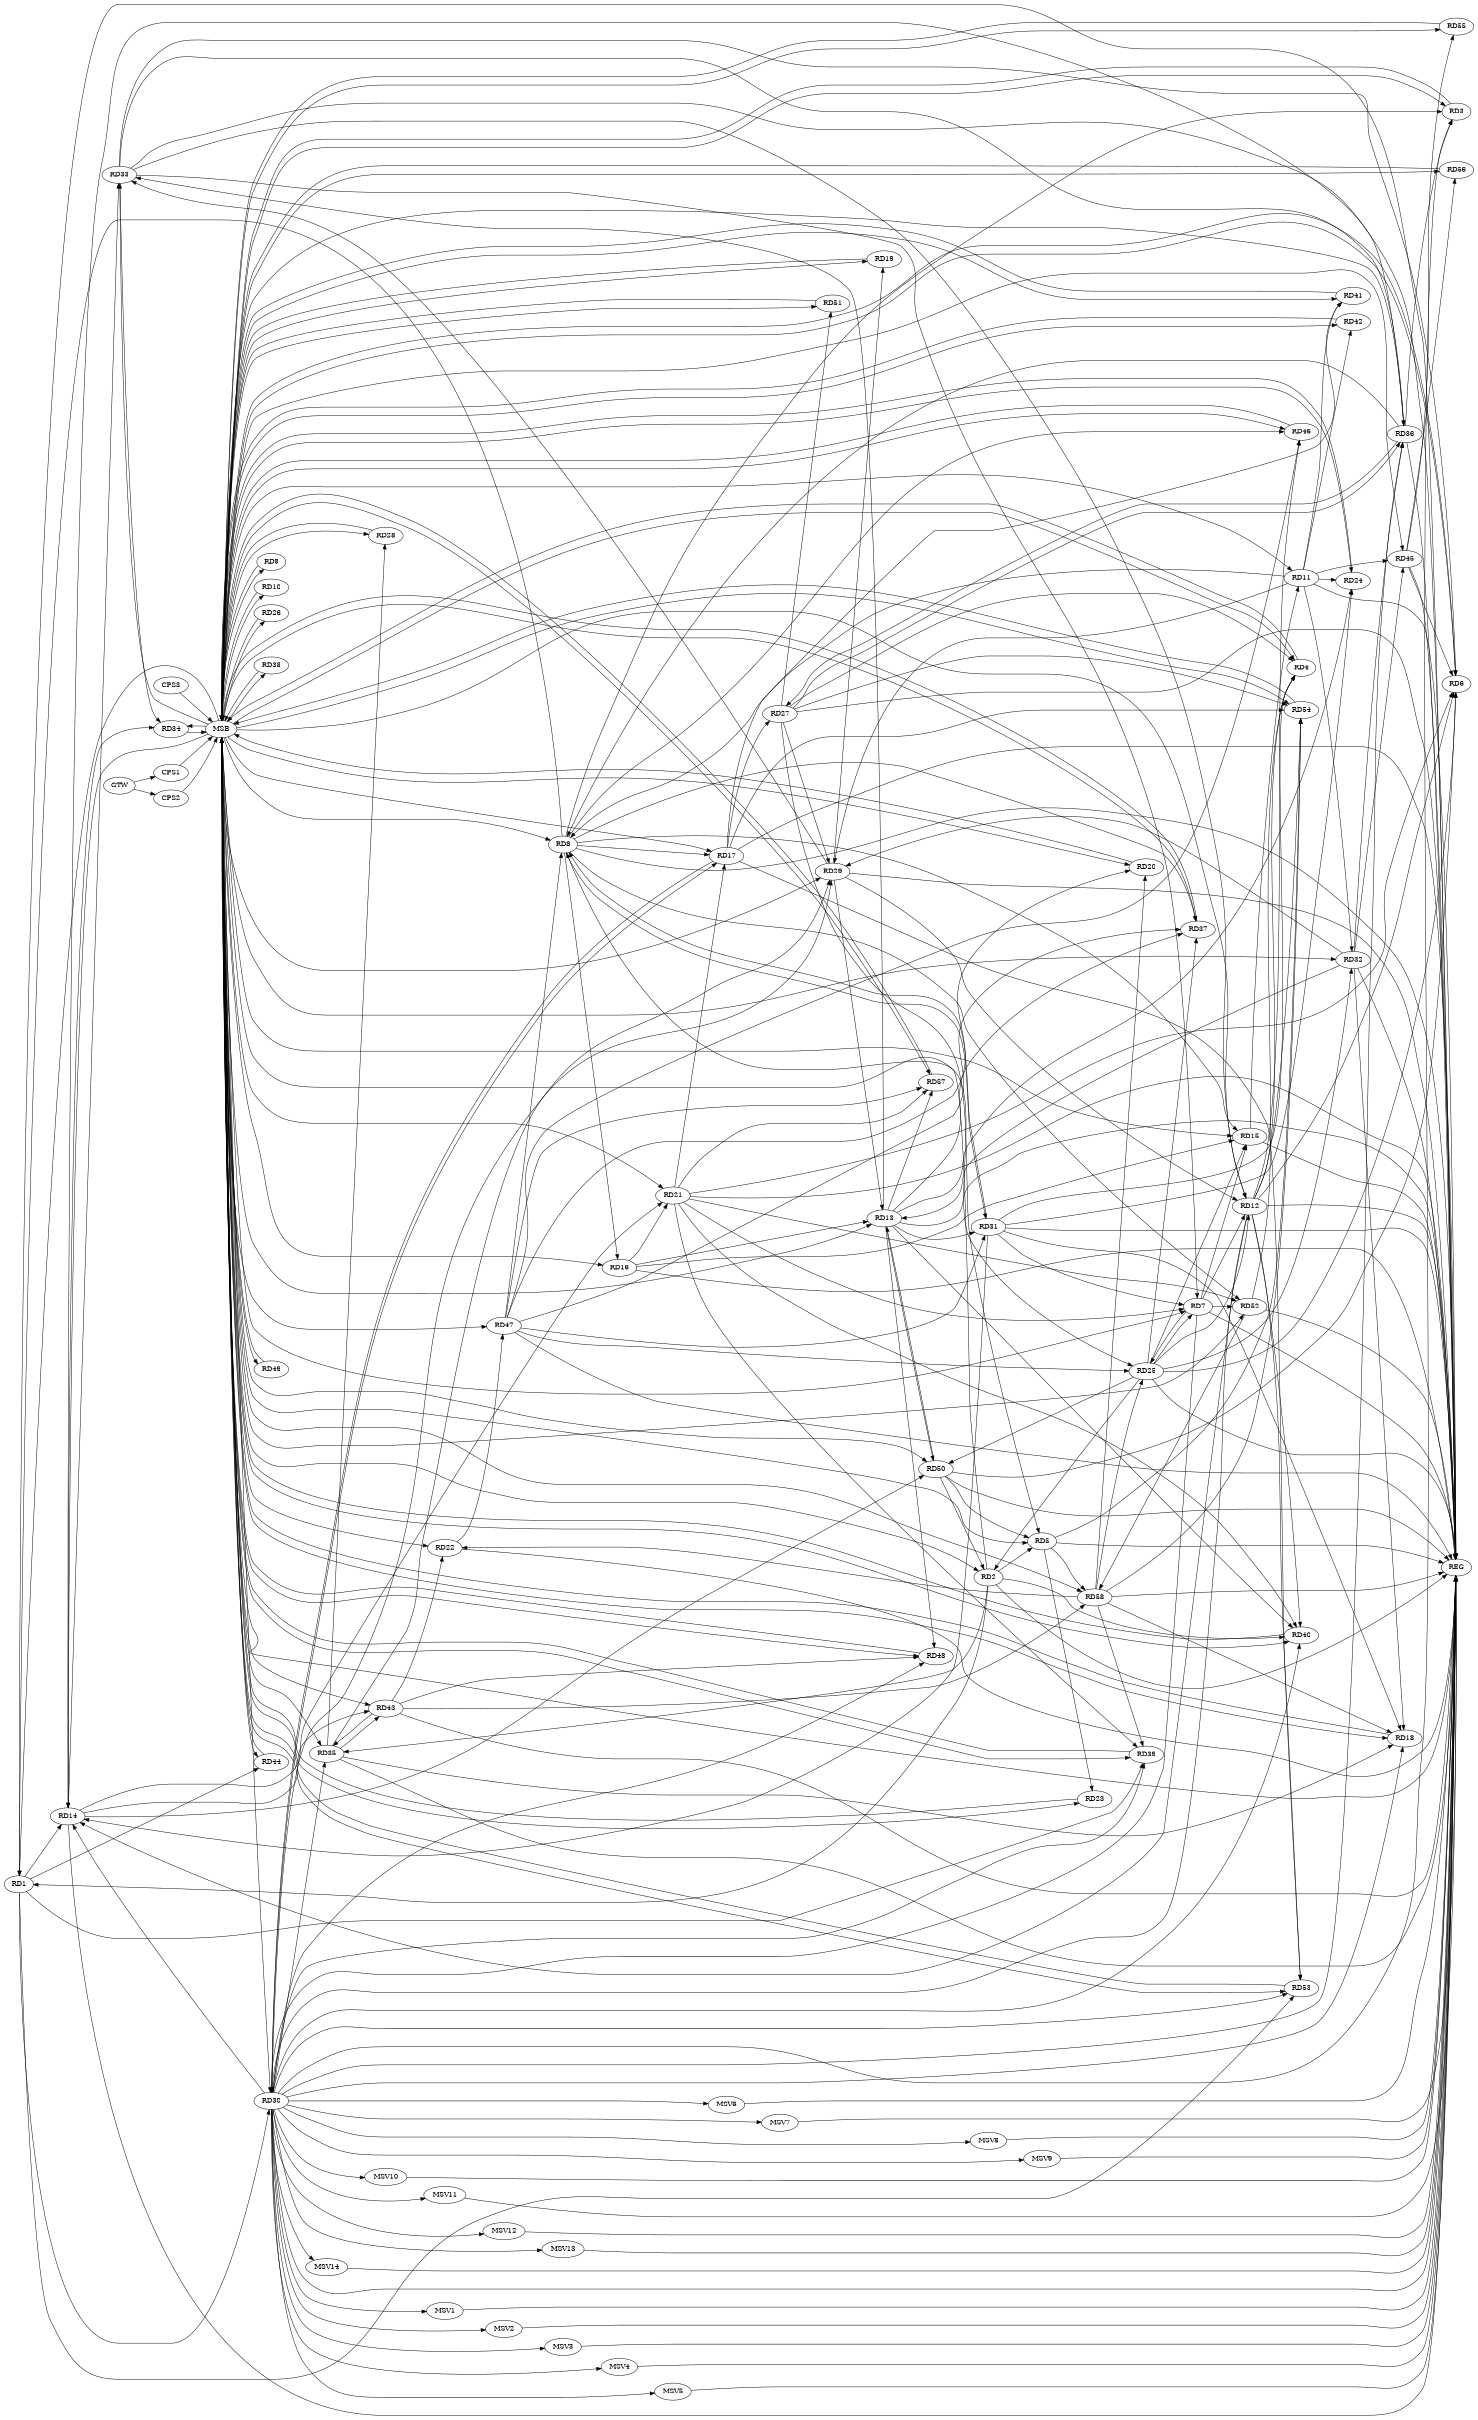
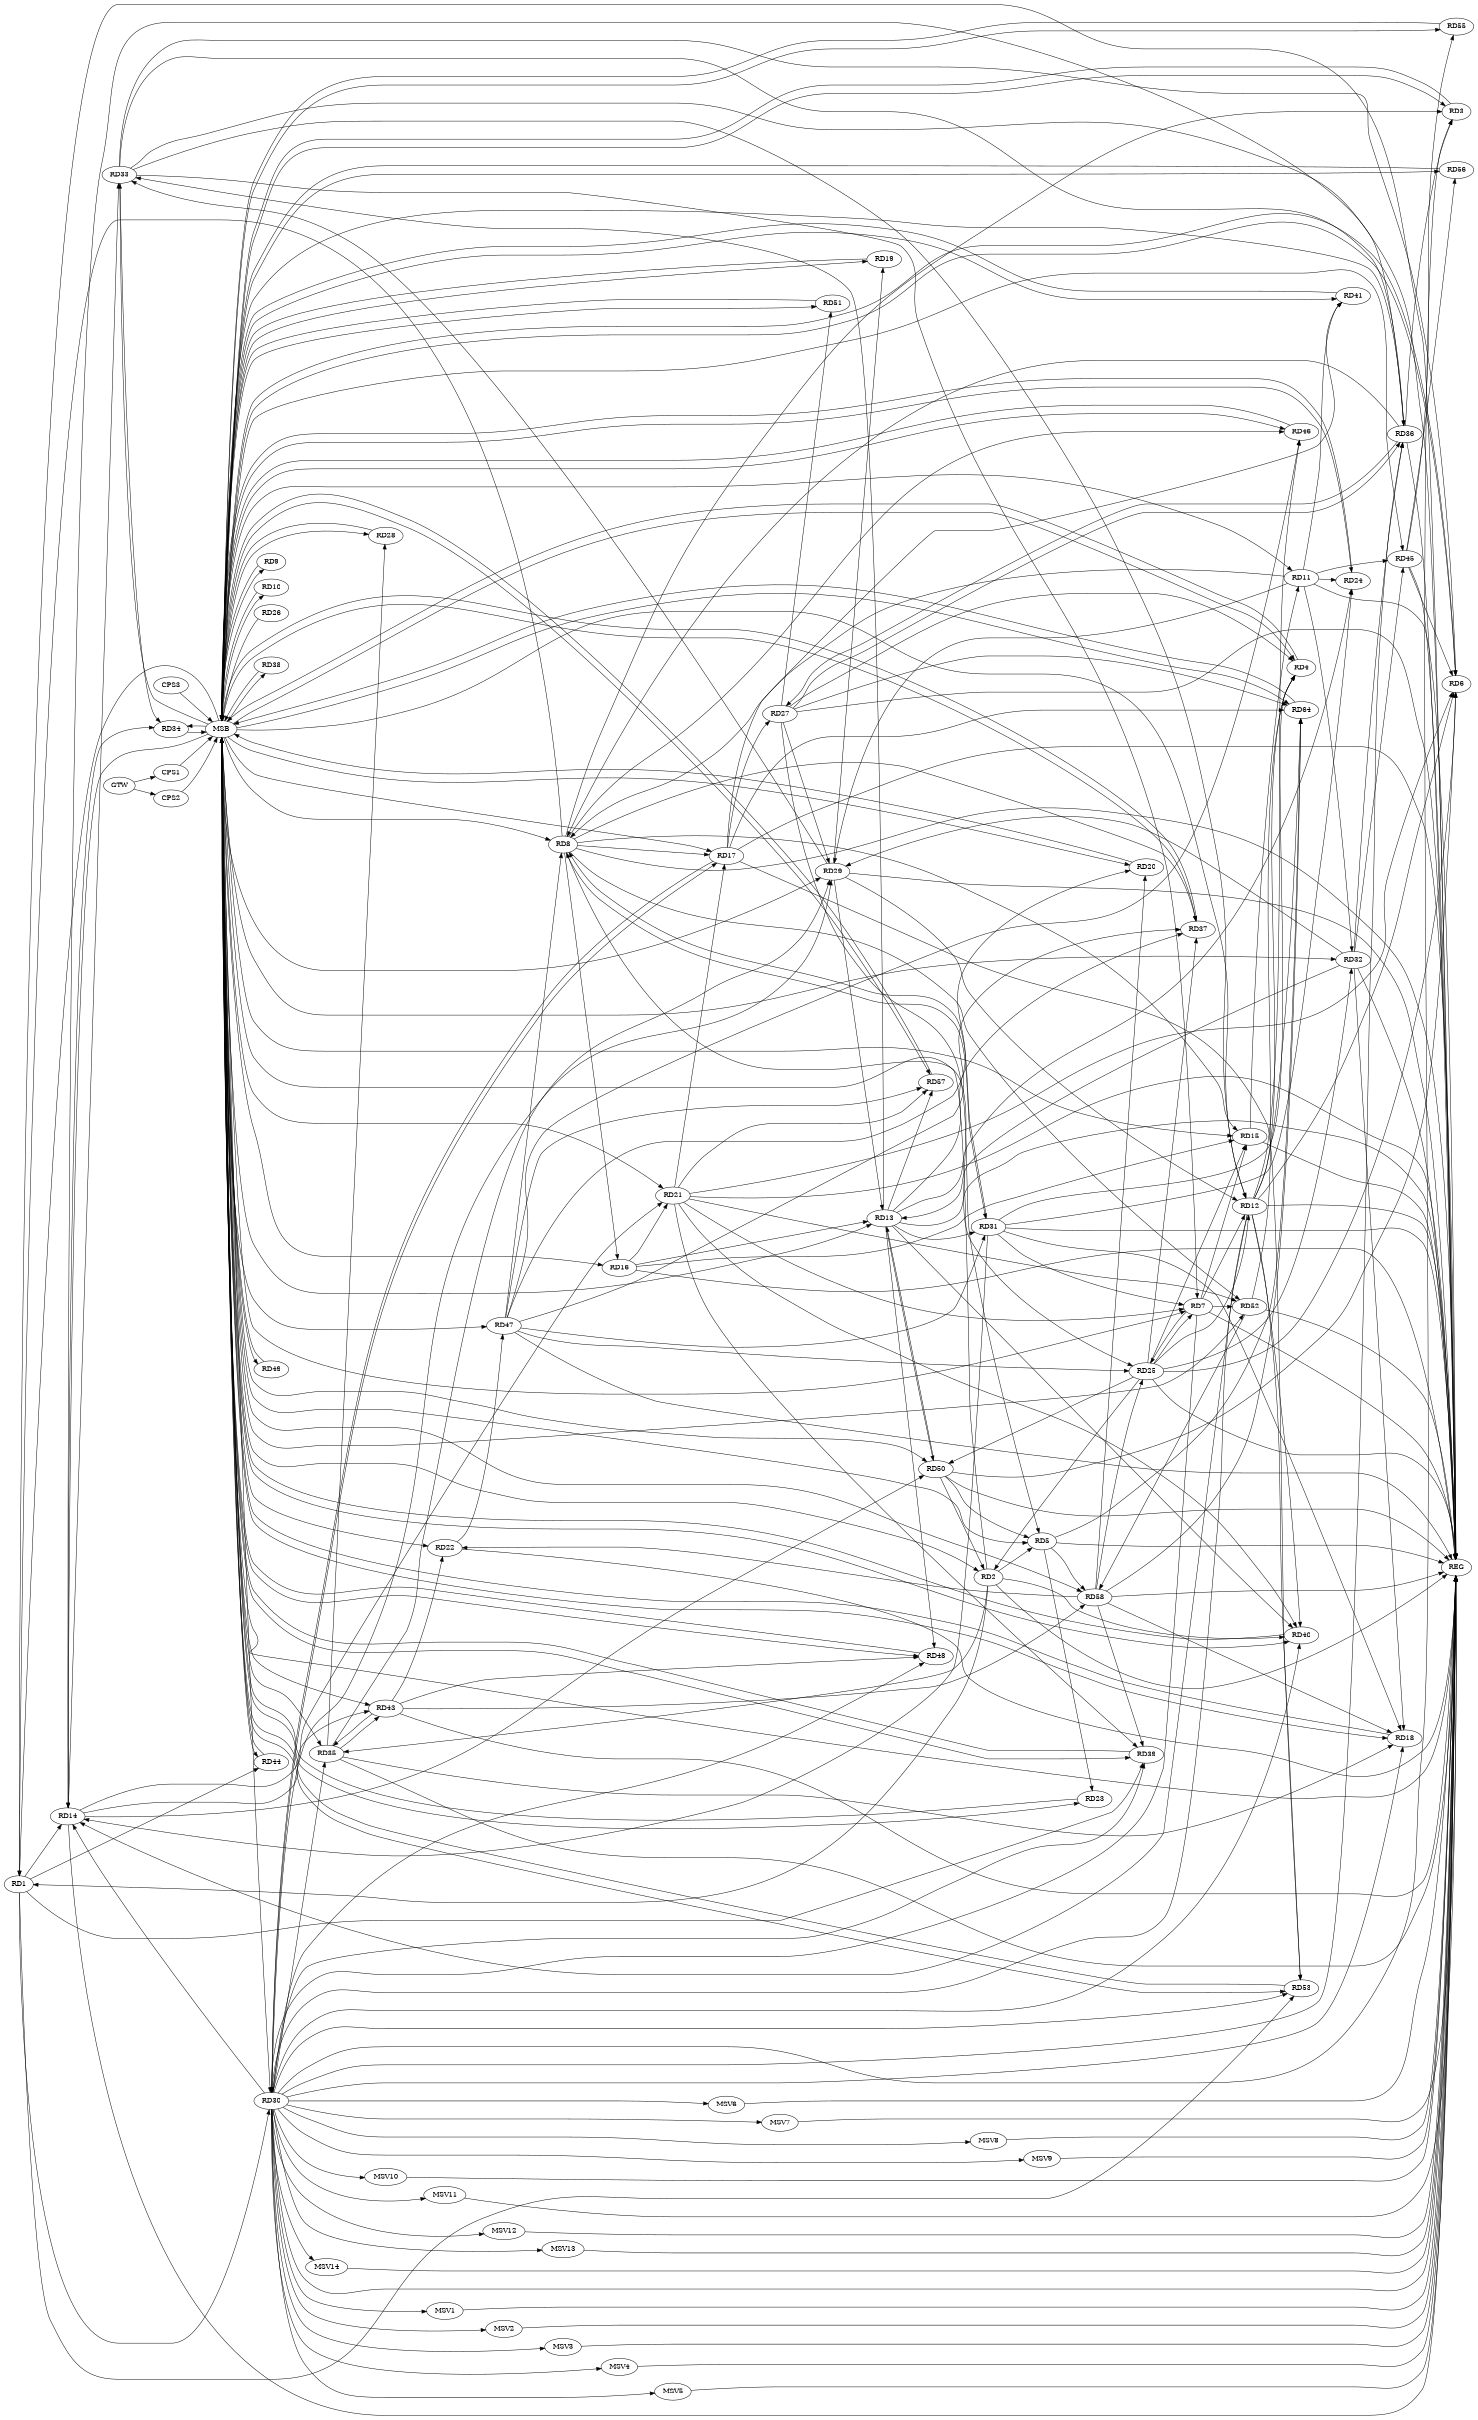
node "RD42": removed
edge "MSB" -> "RD26": removed
node "RD54": label "RD54" -> "RD64"
